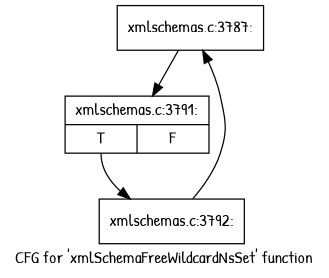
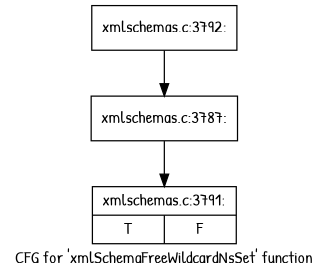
edge "xmlschemas.c:3791:" -> "xmlschemas.c:3792:": removed
